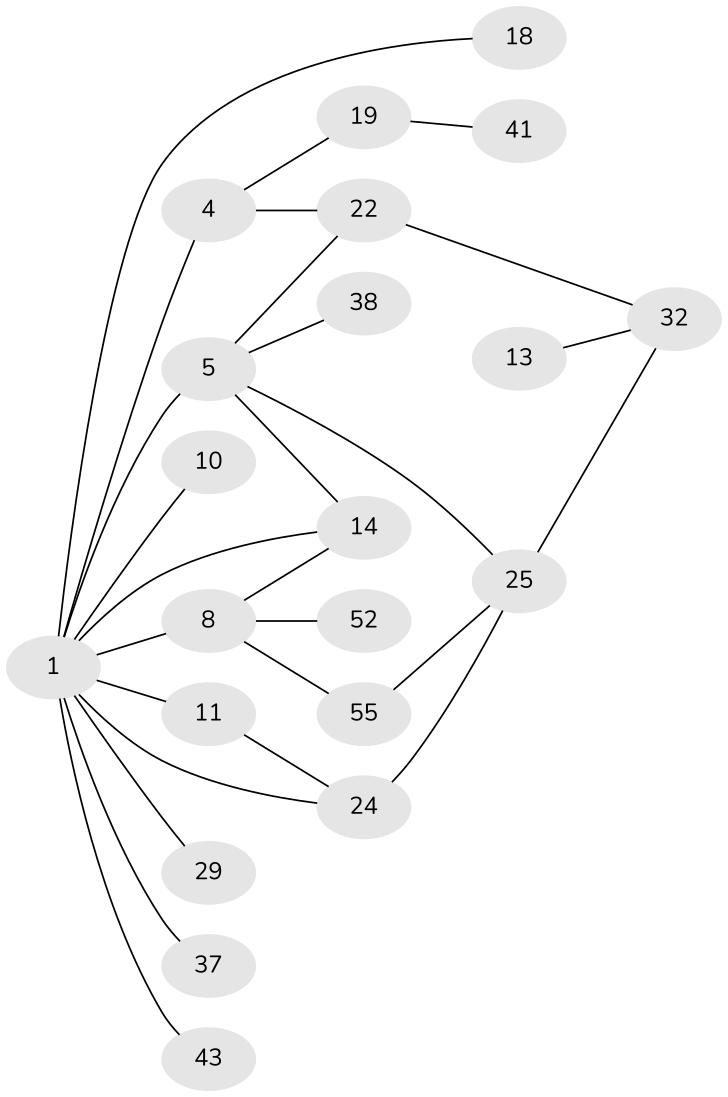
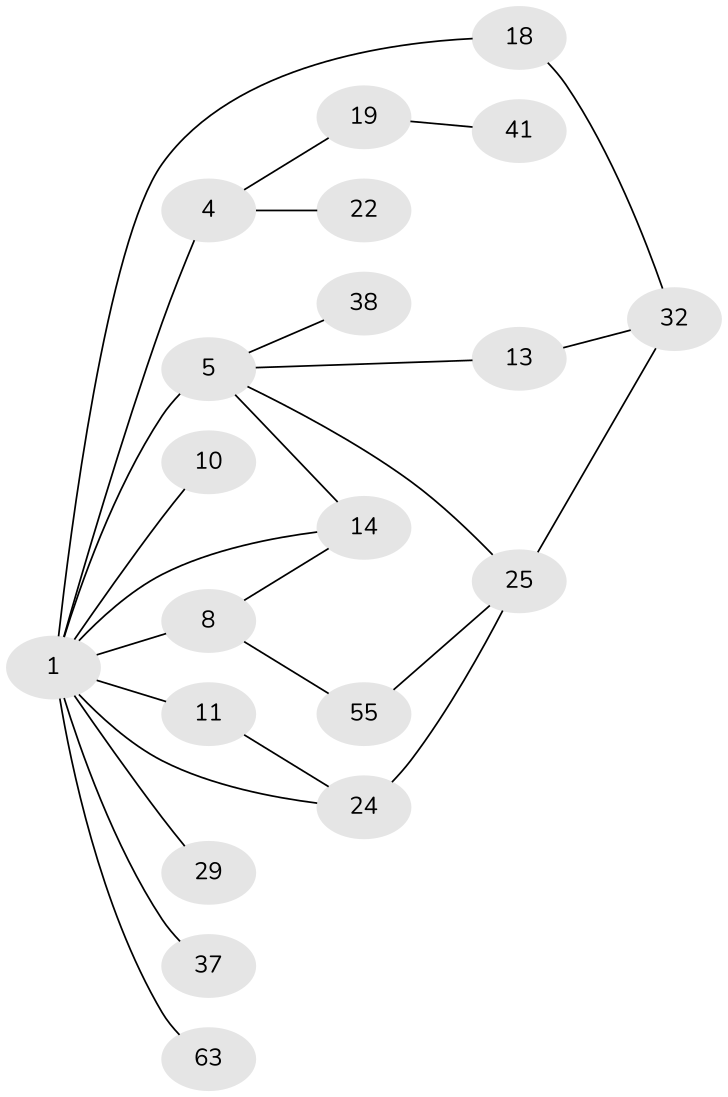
edge "22" -- "32": now "18" -- "32"
edge "22" -- "5": now "13" -- "5"
node "52": removed
node "43": label "43" -> "63"
